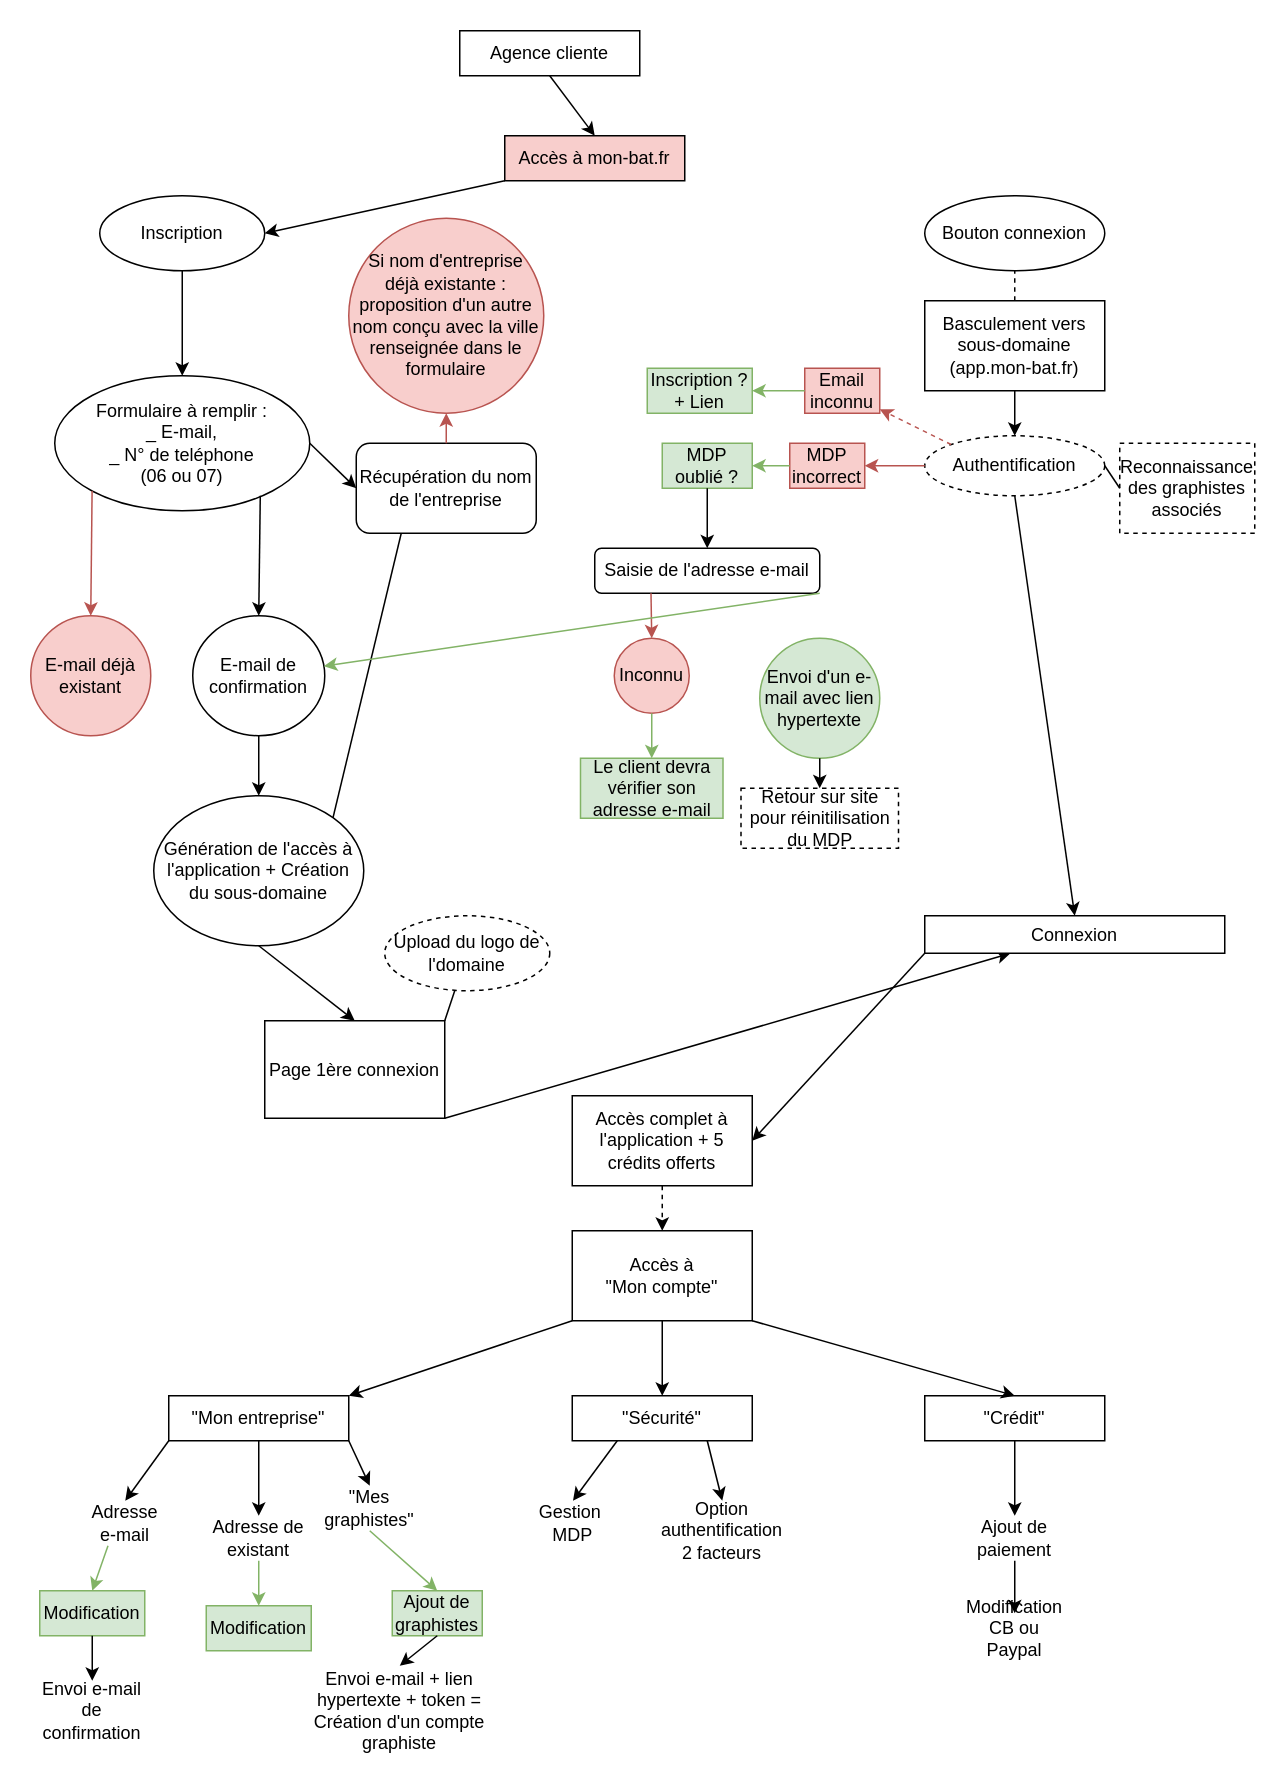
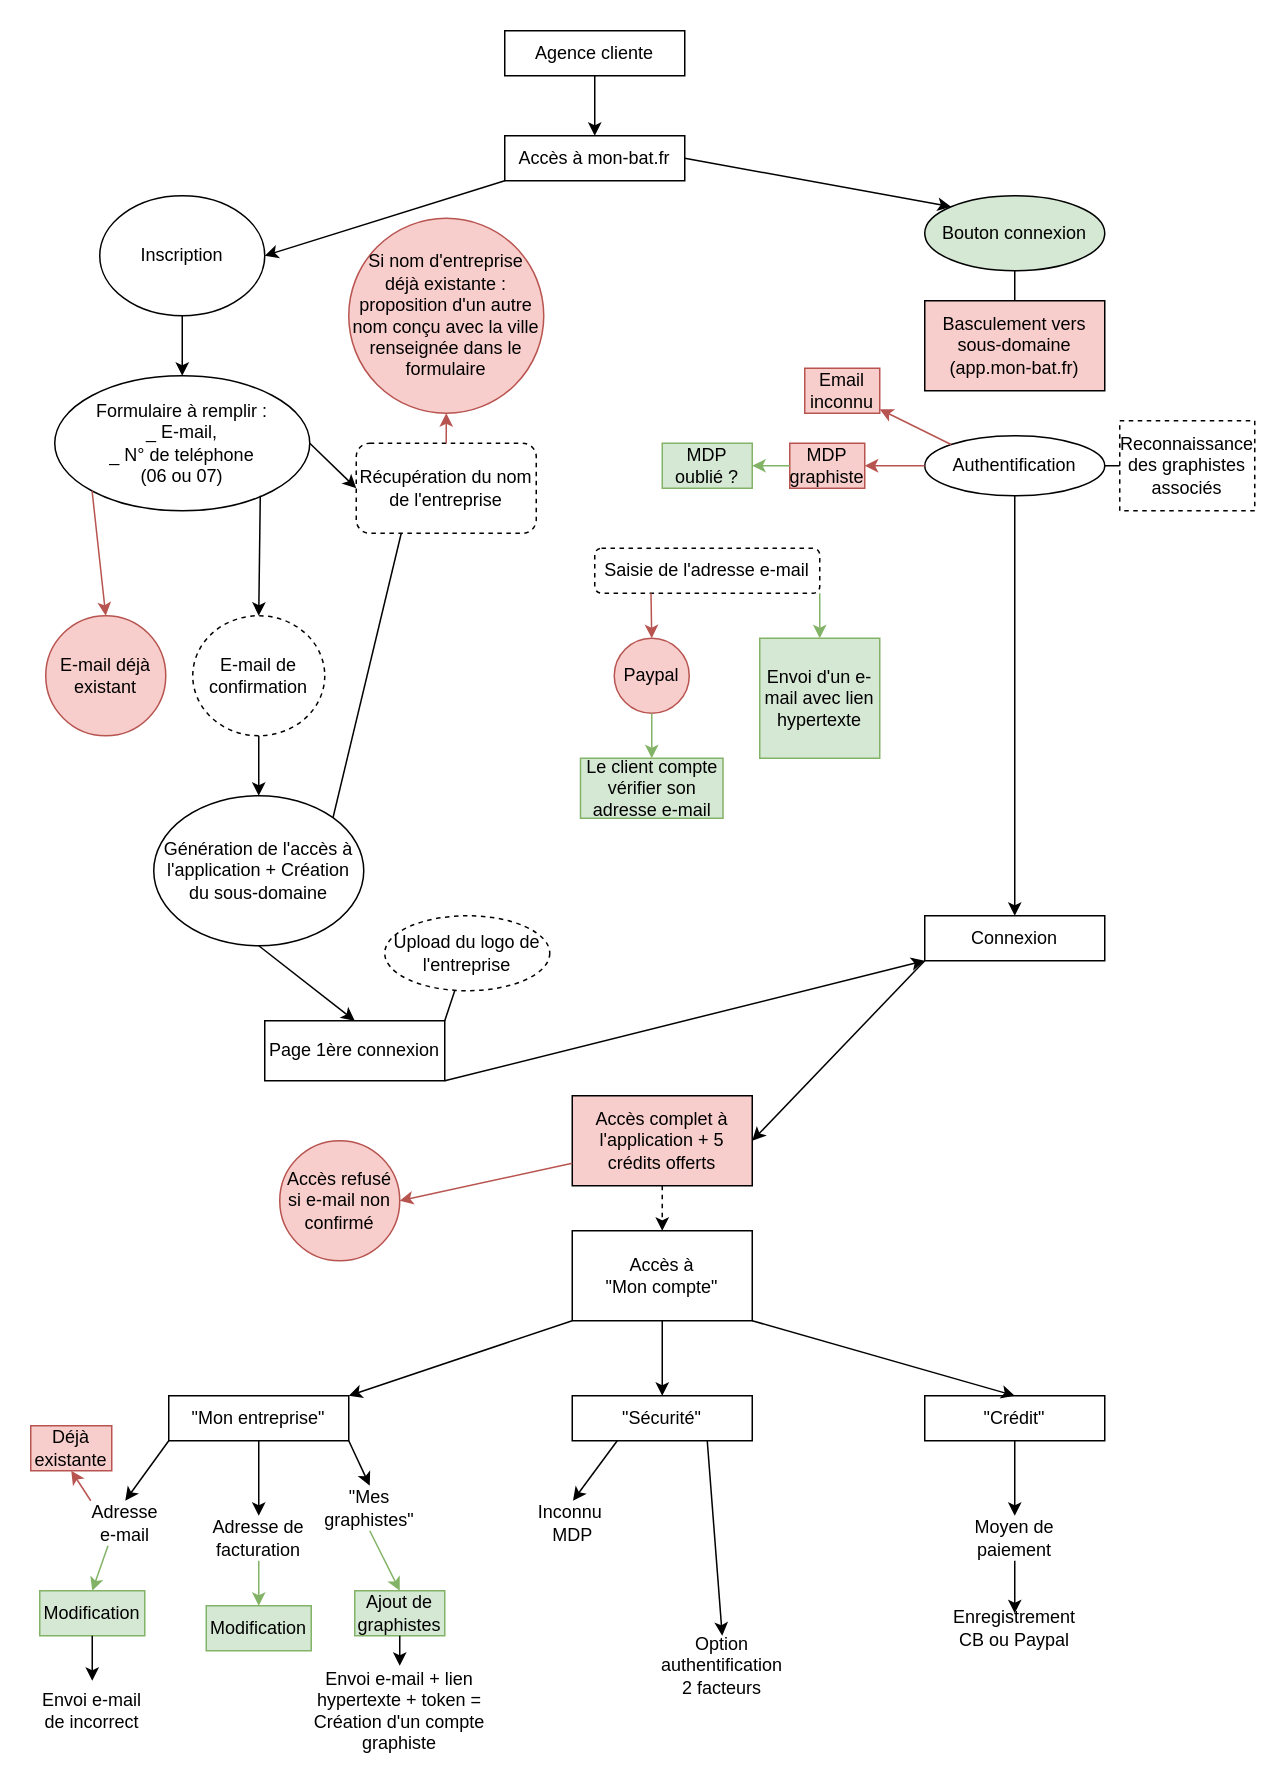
node "Agence cliente": moved (550, 53) -> (595, 53)
node "Accès à mon-bat.fr": fillcolor #f8cecc -> #ffffff
edge "Accès à mon-bat.fr" -> "Bouton connexion": added
node "Inscription": size 165x75 -> 165x120
node "Bouton connexion": fillcolor #ffffff -> #d5e8d4
edge "Bouton connexion" -- "Basculement vers sous-domaine (app.mon-bat.fr)": style dashed -> solid
node "Basculement vers sous-domaine (app.mon-bat.fr)": fillcolor #ffffff -> #f8cecc
node "Inscription ? + Lien": removed
edge "Email inconnu" -> "Inscription ? + Lien": removed
edge "Basculement vers sous-domaine (app.mon-bat.fr)" -> "Authentification": removed
edge "Authentification" -> "Email inconnu": style dashed -> solid
node "MDP incorrect": label "MDP incorrect" -> "MDP graphiste"
node "Authentification": style dashed -> solid
node "Récupération du nom de l'entreprise": style solid -> dashed
node "Reconnaissance des graphistes associés": moved (1187, 488) -> (1187, 466)
edge "MDP oublié ?" -> "Saisie de l'adresse e-mail": removed
node "Saisie de l'adresse e-mail": style solid -> dashed
edge "Saisie de l'adresse e-mail" -> "E-mail de confirmation": now "Saisie de l'adresse e-mail" -> "Envoi d'un e-mail avec lien hypertexte"
node "E-mail déjà existant": moved (91, 676) -> (106, 676)
node "E-mail de confirmation": style solid -> dashed
node "Inconnu": label "Inconnu" -> "Paypal"
node "Envoi d'un e-mail avec lien hypertexte": shape ellipse -> rectangle
edge "Envoi d'un e-mail avec lien hypertexte" -> "Retour sur site pour réinitilisation du MDP": removed
node "Le client devra vérifier son adresse e-mail": label "Le client devra vérifier son adresse e-mail" -> "Le client compte vérifier son adresse e-mail"
node "Retour sur site pour réinitilisation du MDP": removed
node "Connexion": size 300x38 -> 180x45
node "Upload du logo de l'domaine": label "Upload du logo de l'domaine" -> "Upload du logo de l'entreprise"
node "Page 1ère connexion": size 180x98 -> 180x60
node "Accès complet à l'application + 5 crédits offerts": fillcolor #ffffff -> #f8cecc
edge "Accès complet à l'application + 5 crédits offerts" -> "Accès refusé si e-mail non confirmé": added
node "Accès refusé si e-mail non confirmé": added
node "Déjà existante": added
edge "Adresse e-mail" -> "Déjà existante": added
node "Gestion MDP": label "Gestion MDP" -> "Inconnu MDP"
node "Option authentification 2 facteurs": moved (722, 1531) -> (722, 1666)
node "Adresse de existant": label "Adresse de existant" -> "Adresse de facturation"
node "Ajout de paiement": label "Ajout de paiement" -> "Moyen de paiement"
node "Ajout de graphistes": moved (437, 1613) -> (400, 1613)
node "Modification CB ou Paypal": label "Modification CB ou Paypal" -> "Enregistrement CB ou Paypal"
node "Envoi e-mail de confirmation": label "Envoi e-mail de confirmation" -> "Envoi e-mail de incorrect"
